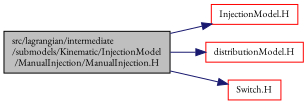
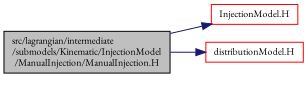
node "Switch.H": removed
